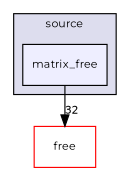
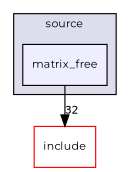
node "free": label "free" -> "include"
